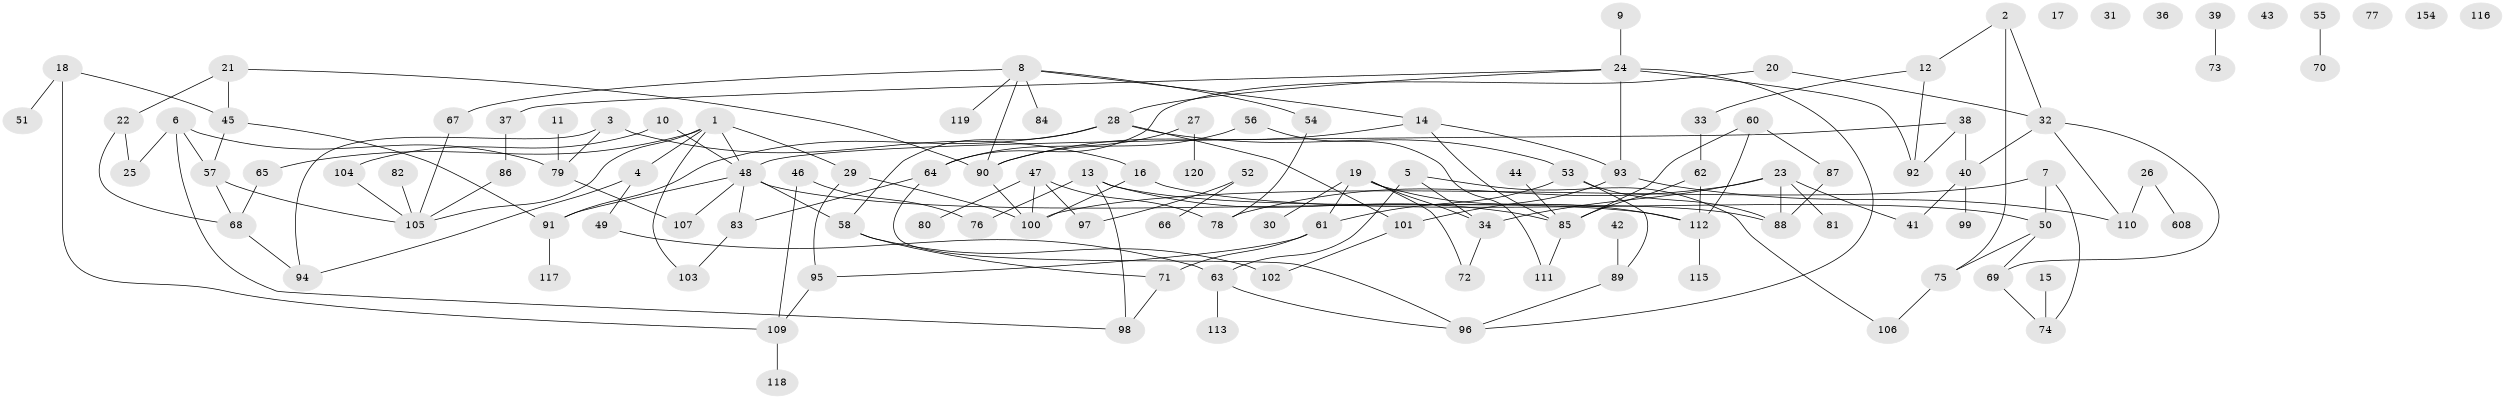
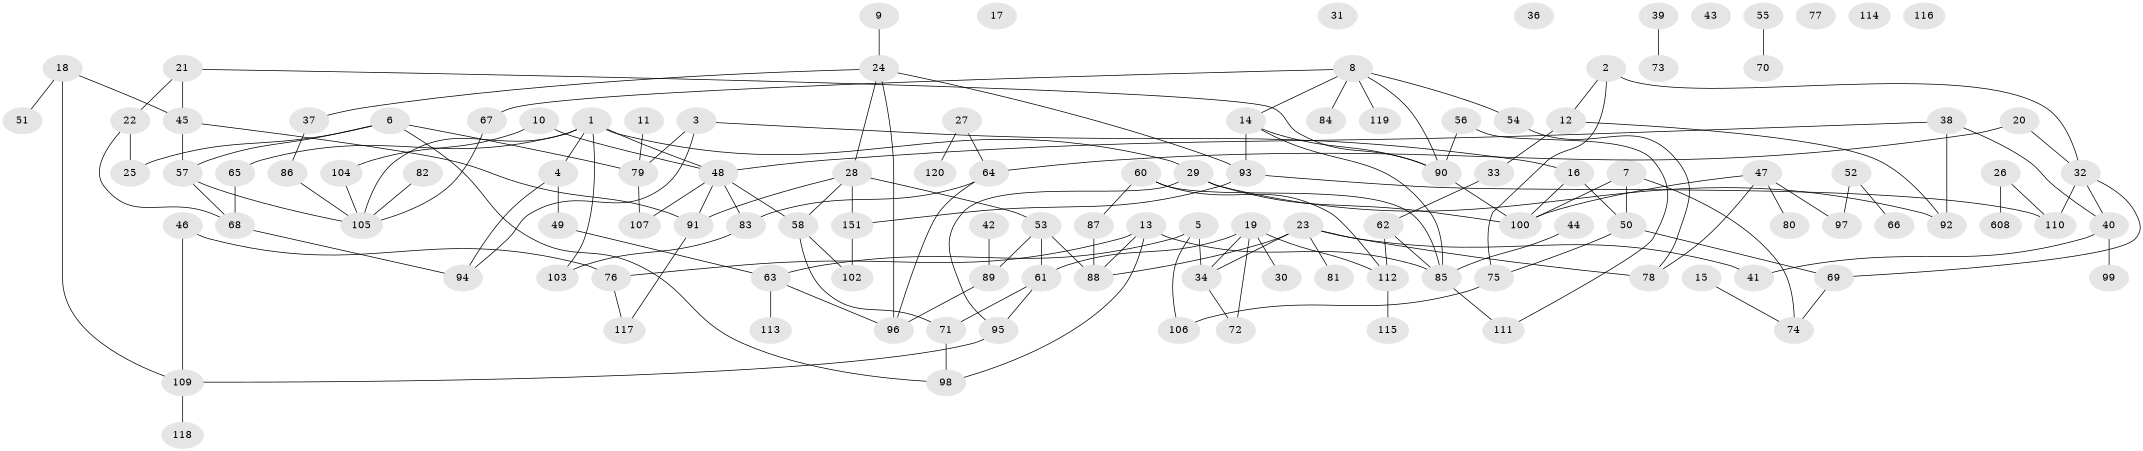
node "154": label "154" -> "114"
edge "24" -- "92": now "29" -- "92"
edge "48" -- "112": removed
node "101": label "101" -> "151"
edge "76" -- "117": added
